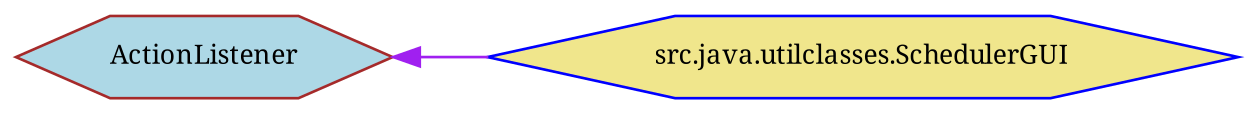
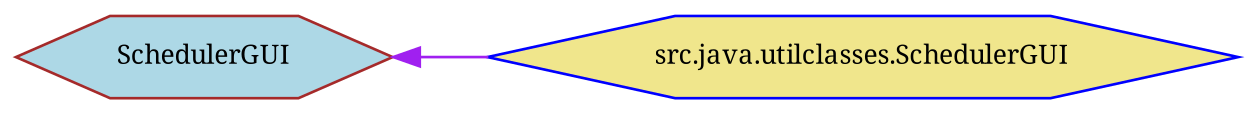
node "ActionListener": label "ActionListener" -> "SchedulerGUI"
